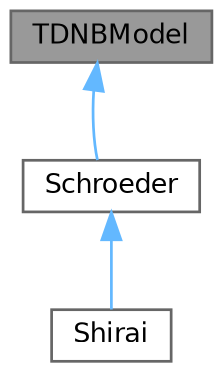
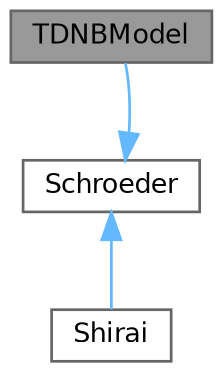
edge "Schroeder" -> "TDNBModel": reversed
